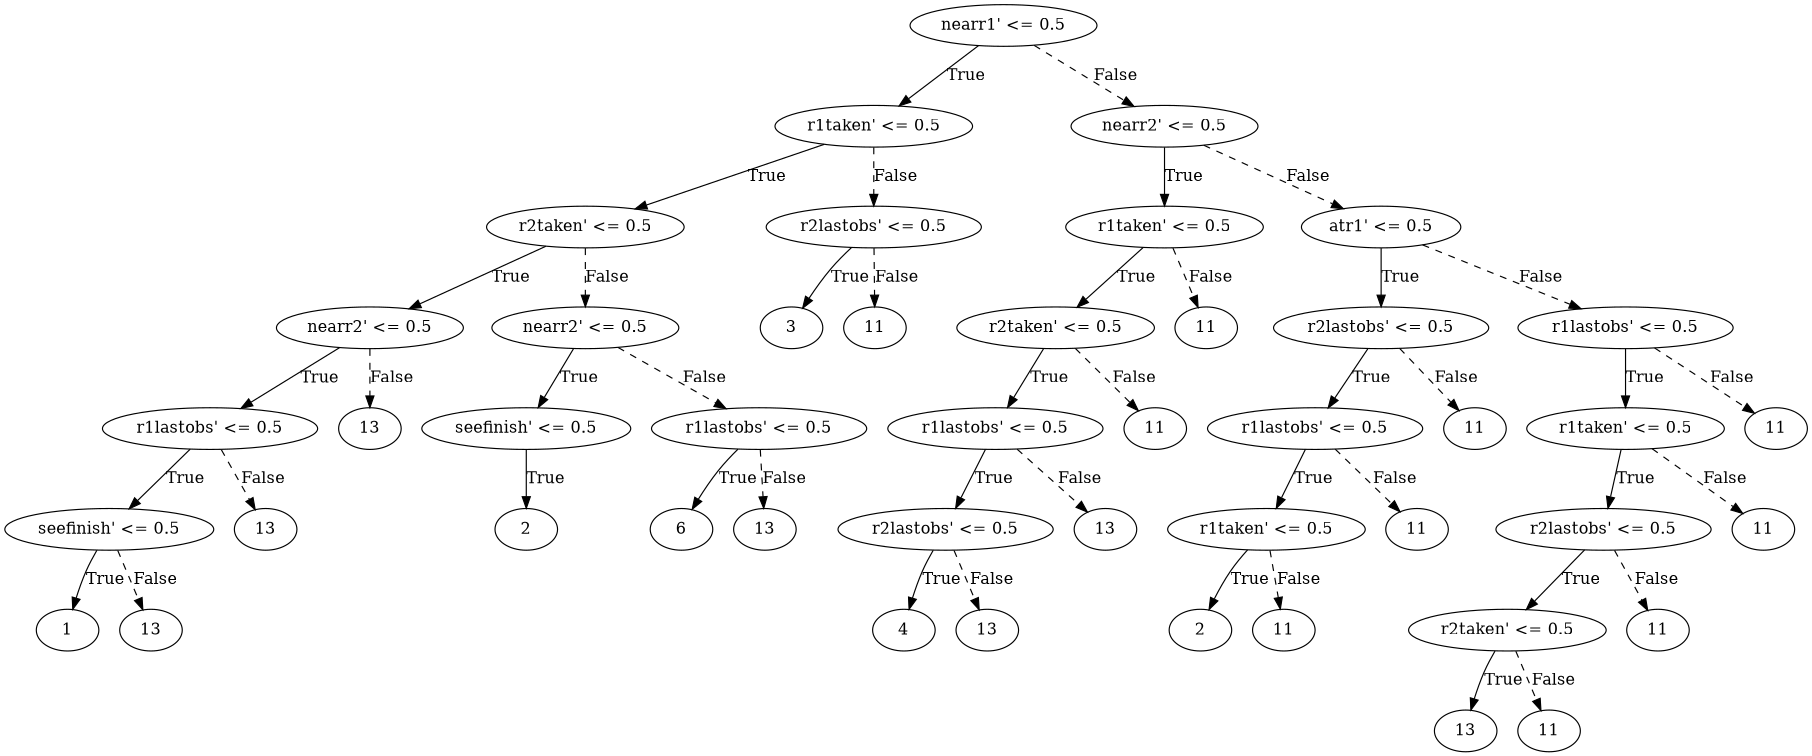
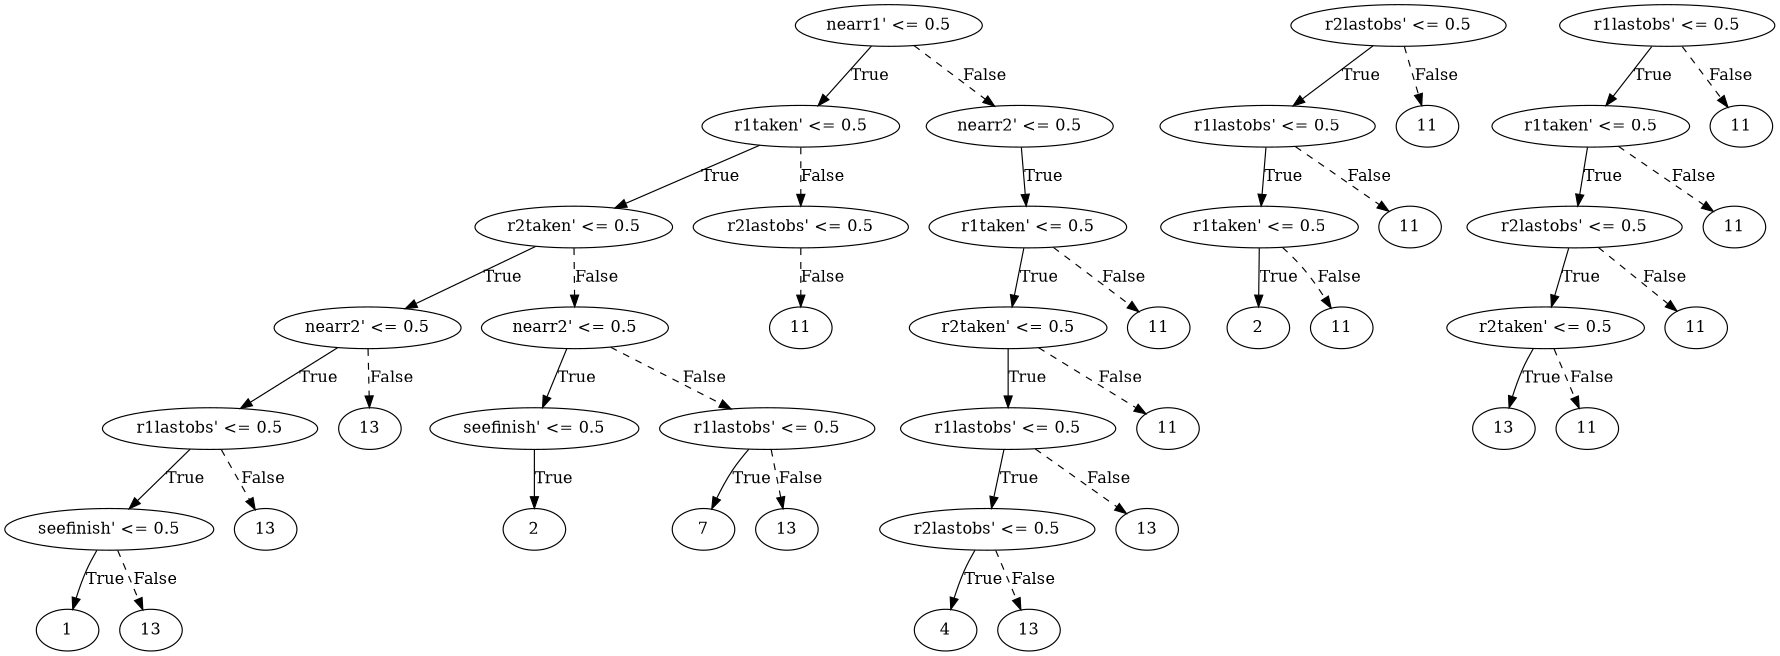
node "atr1' <= 0.5": removed
node "3": removed
node "6": label "6" -> "7"
